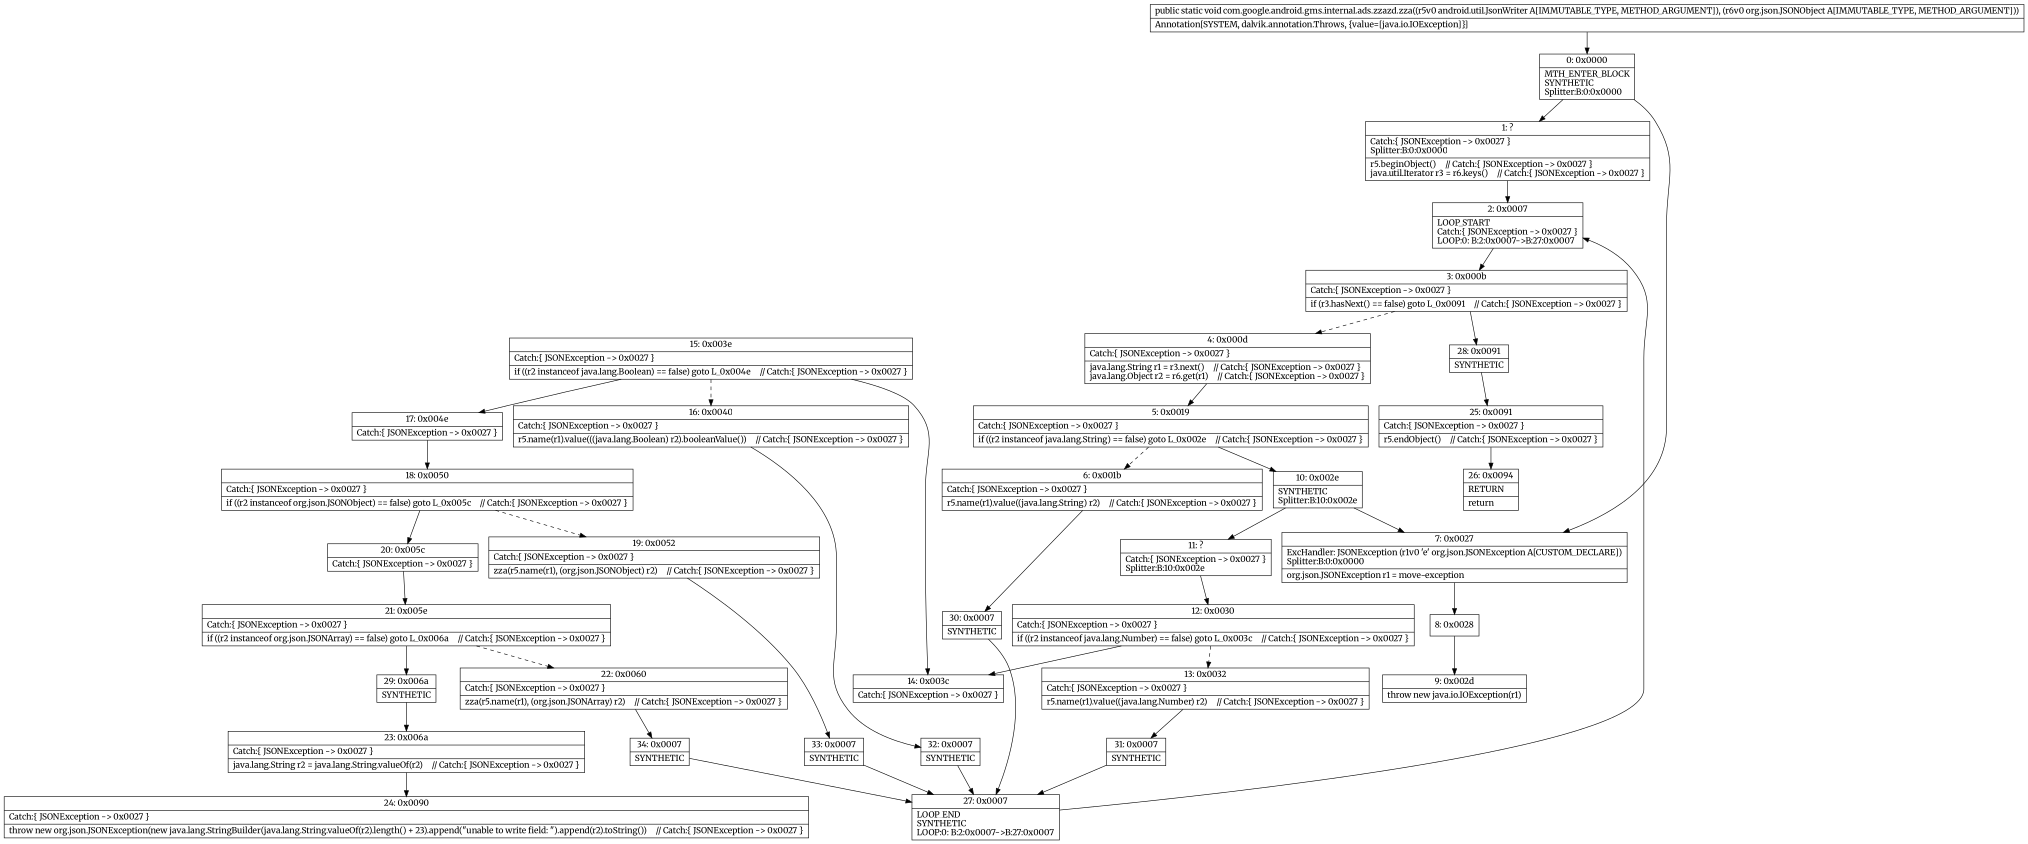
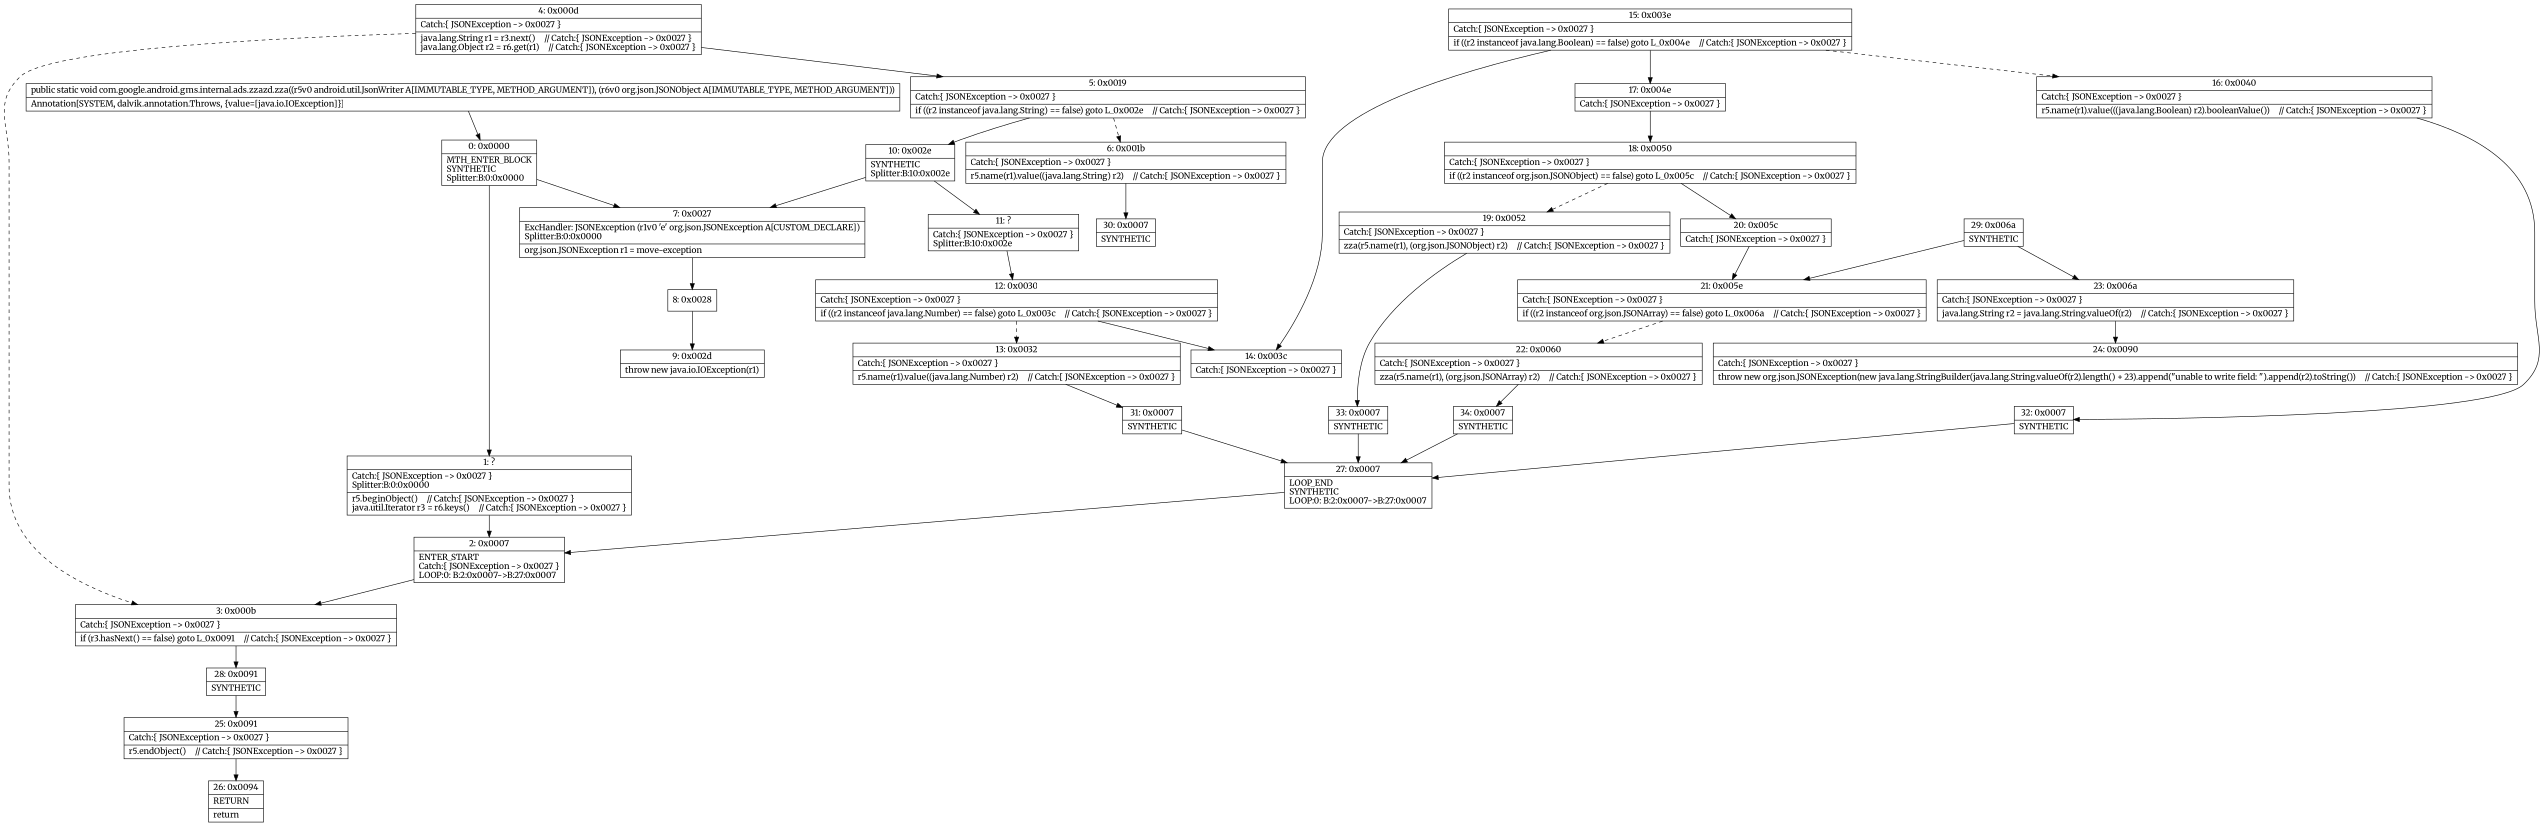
node "2: 0x0007": text "LOOP_START" -> "ENTER_START"
edge "3: 0x000b" -> "4: 0x000d": reversed
edge "21: 0x005e" -> "29: 0x006a": reversed
edge "30: 0x0007" -> "27: 0x0007": removed
